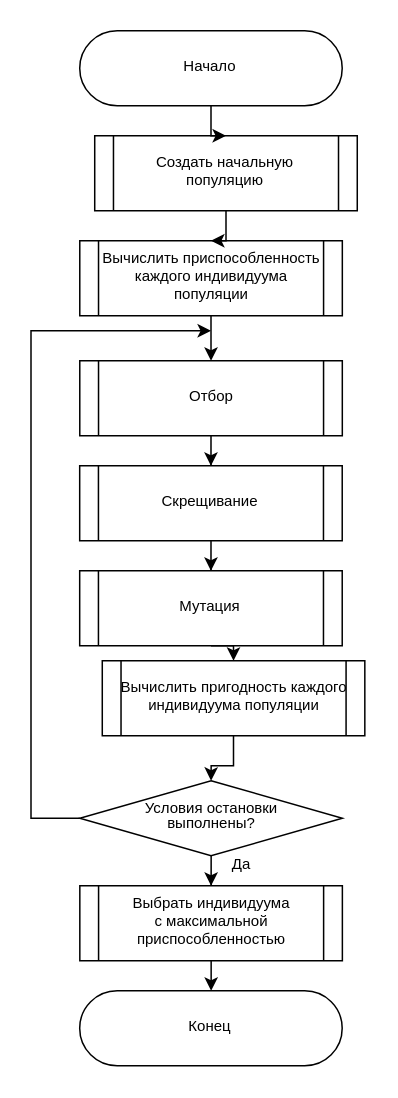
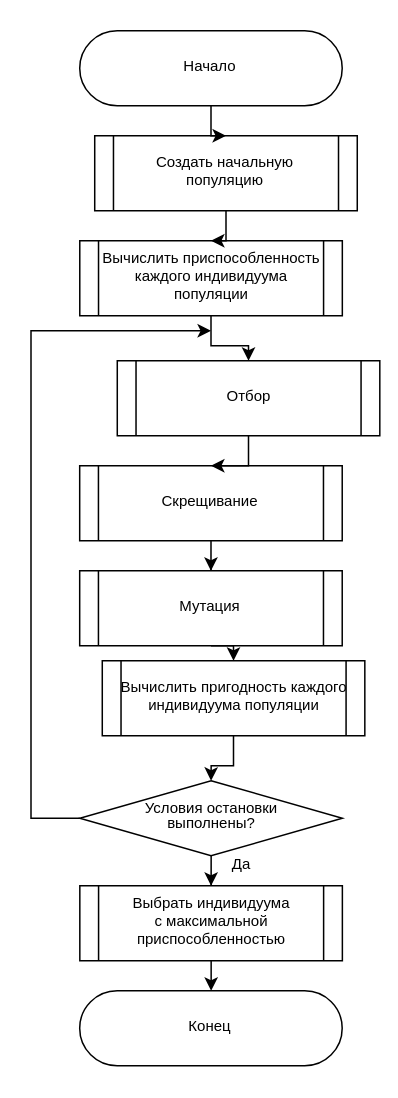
node "Отбор": moved (211, 398) -> (248, 398)
